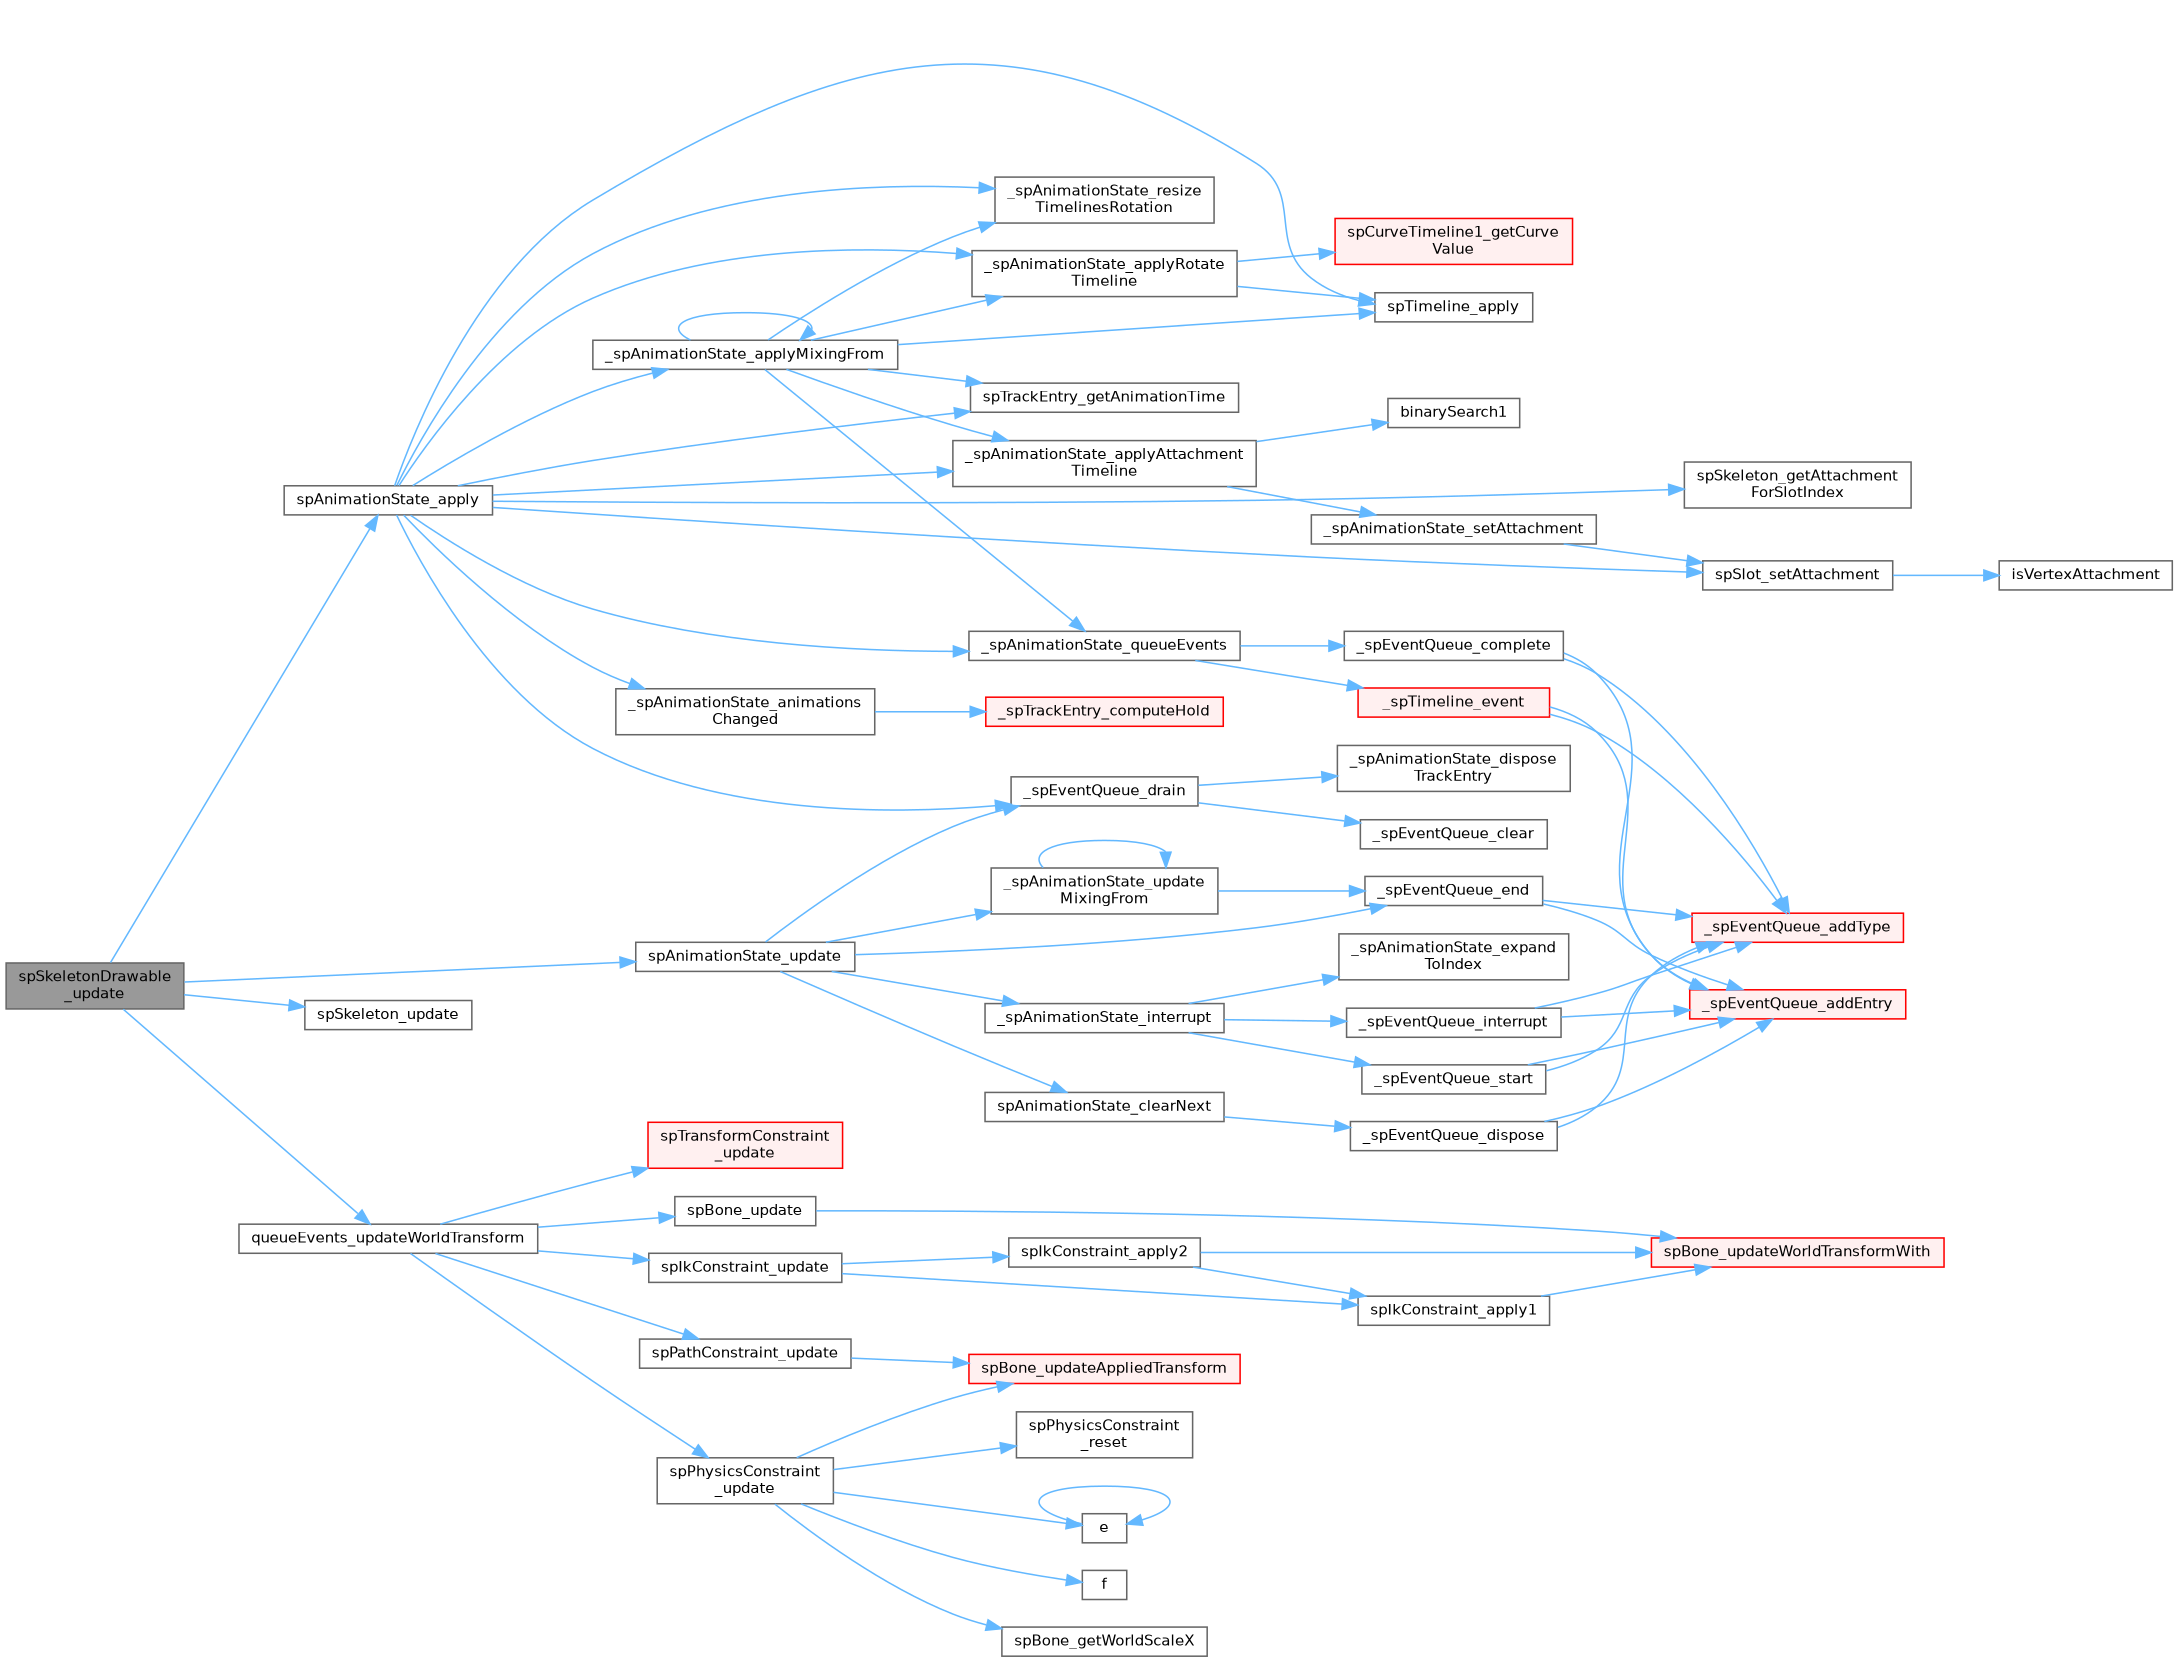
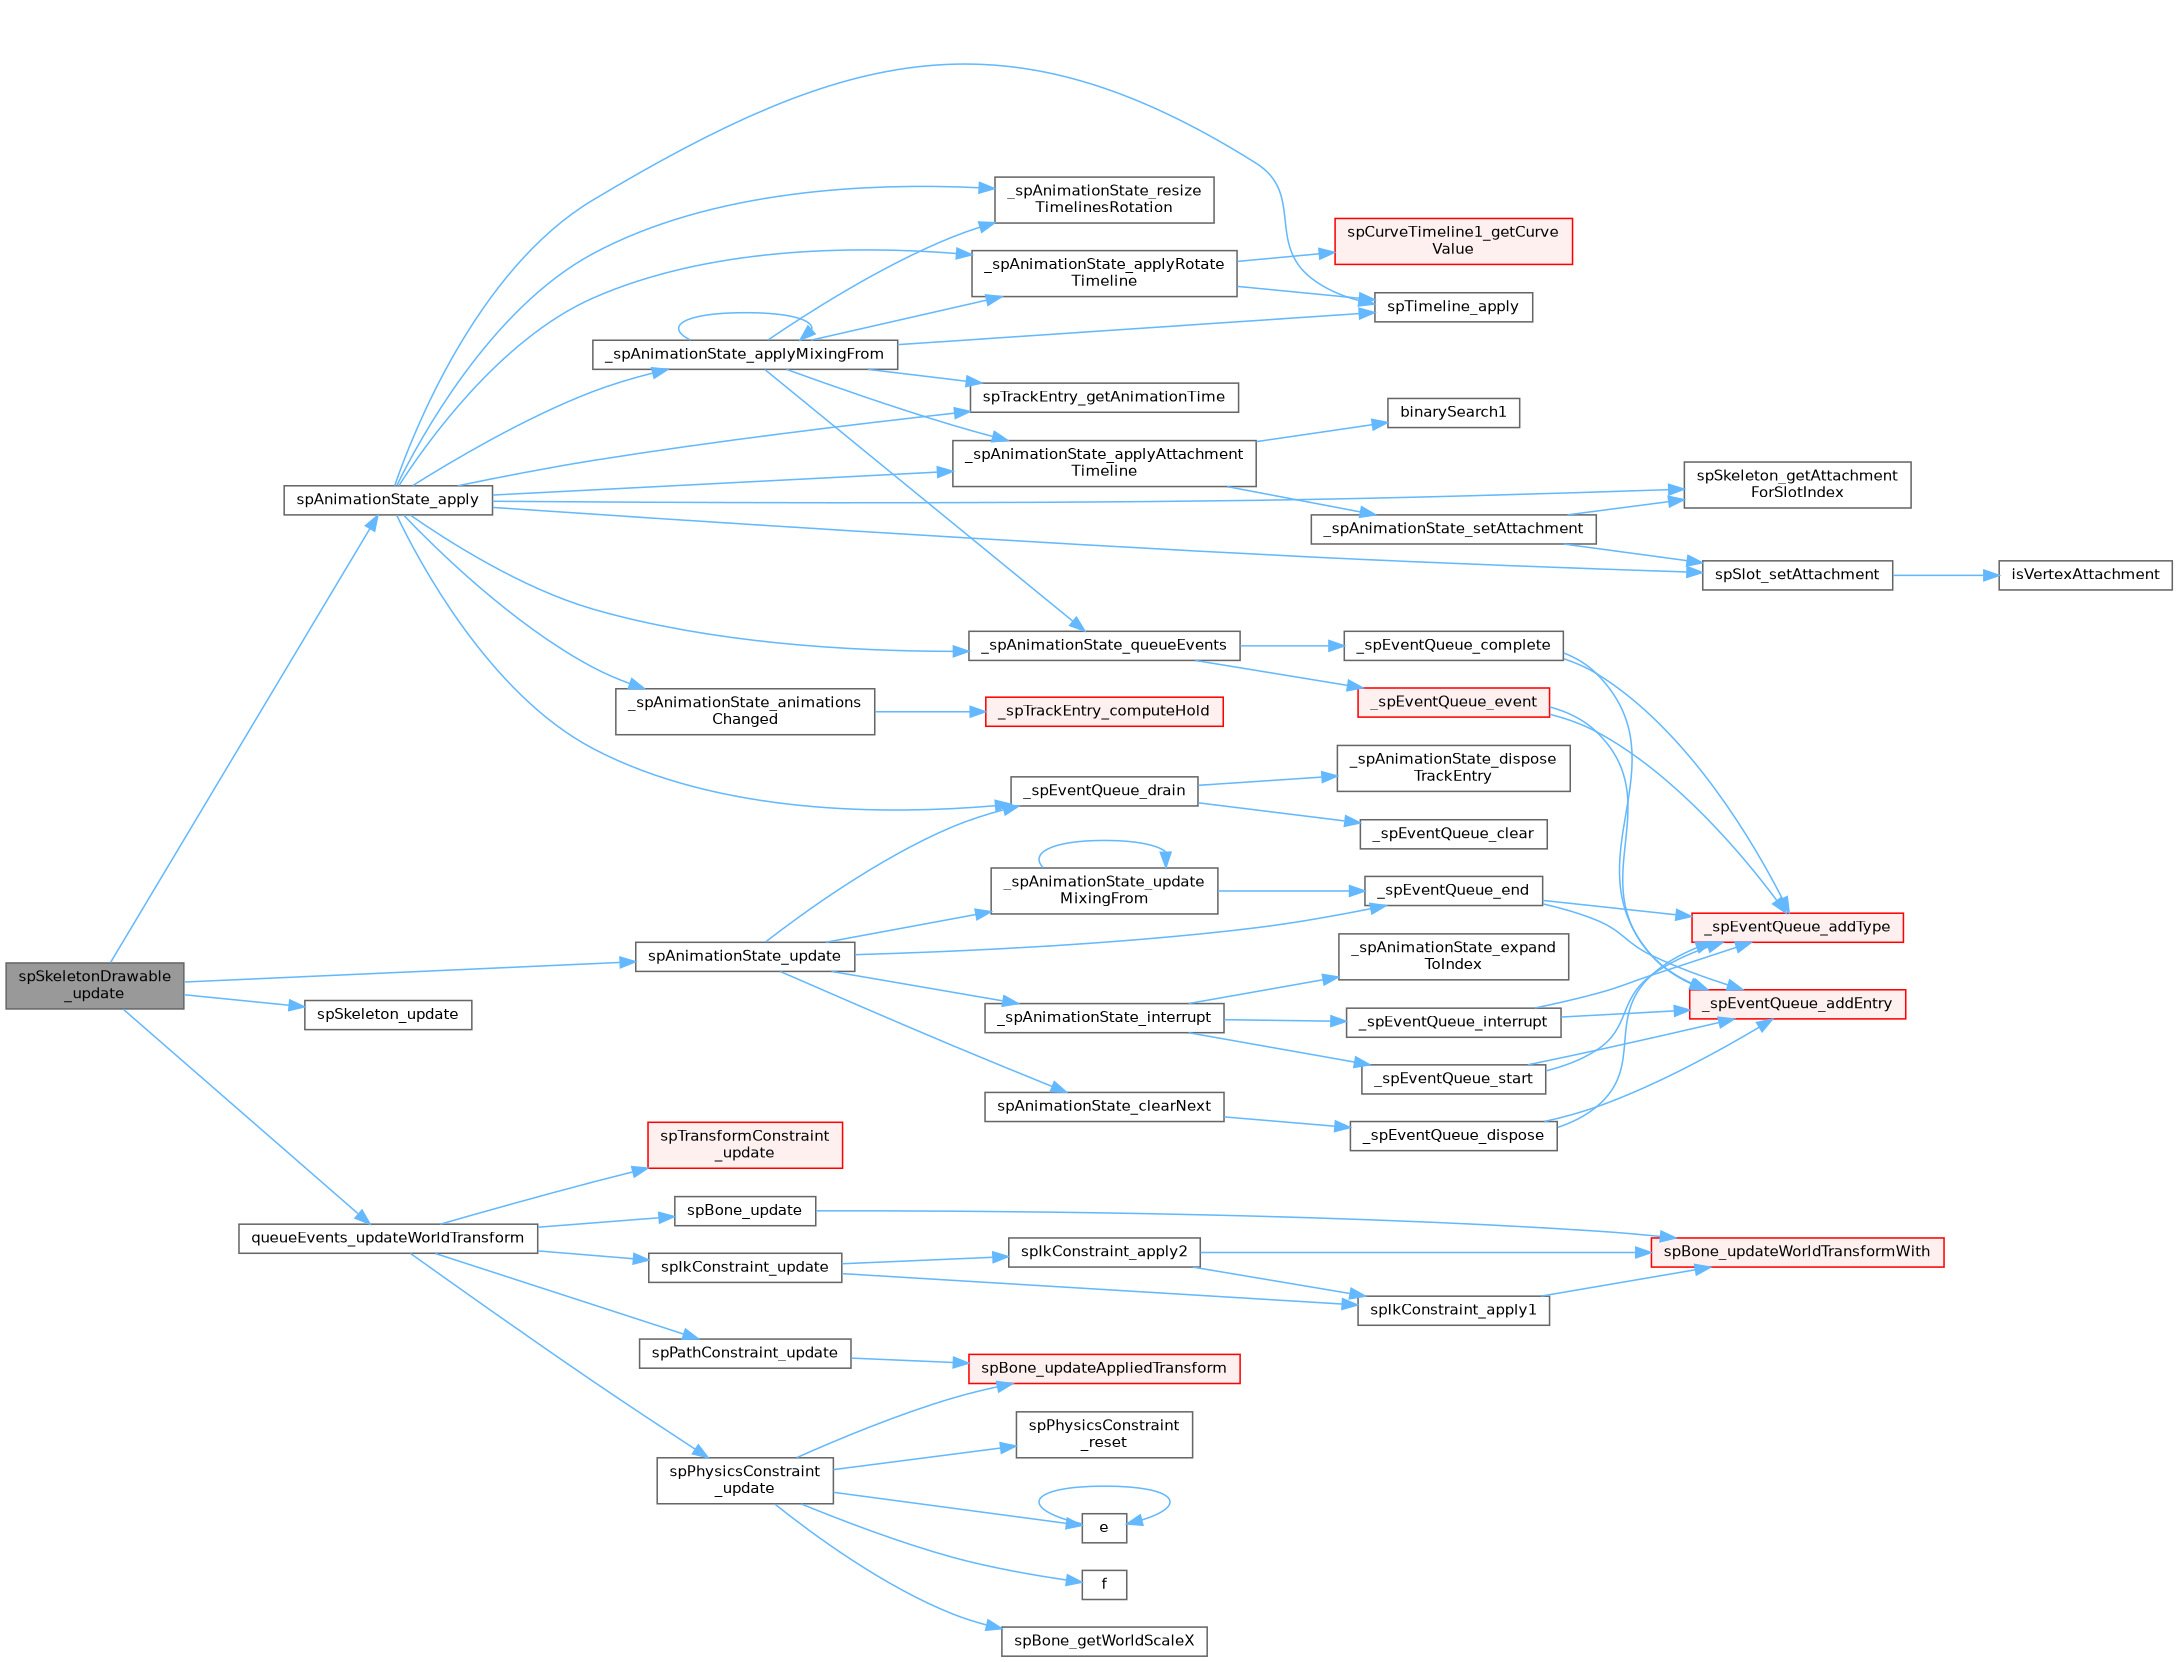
edge "_spAnimationState_setAttachment" -> "spSkeleton_getAttachment ForSlotIndex": added
node "_spTimeline_event": label "_spTimeline_event" -> "_spEventQueue_event"
